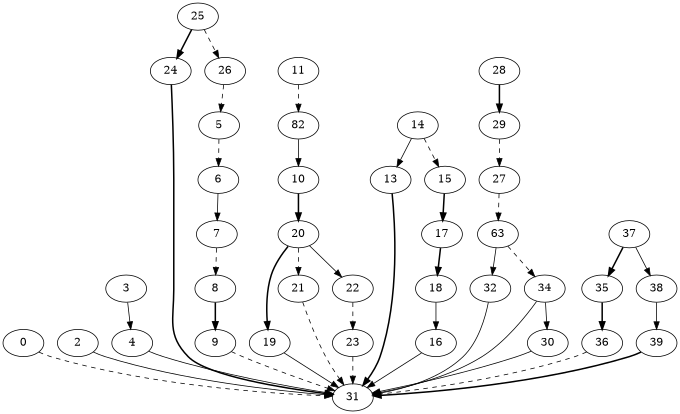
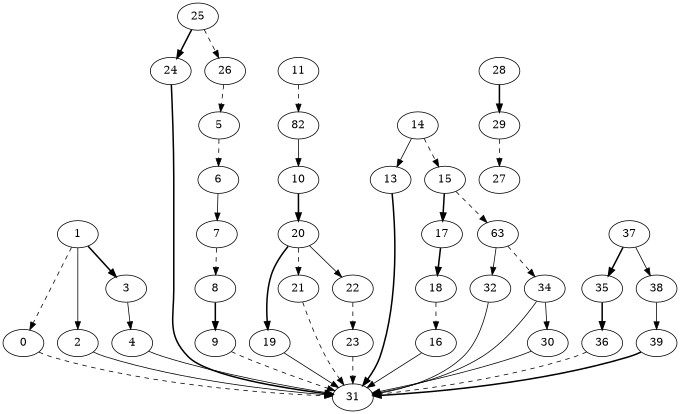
edge "27" -> "63": now "15" -> "63"
node "1": added
edge "18" -> "16": style solid -> dashed
